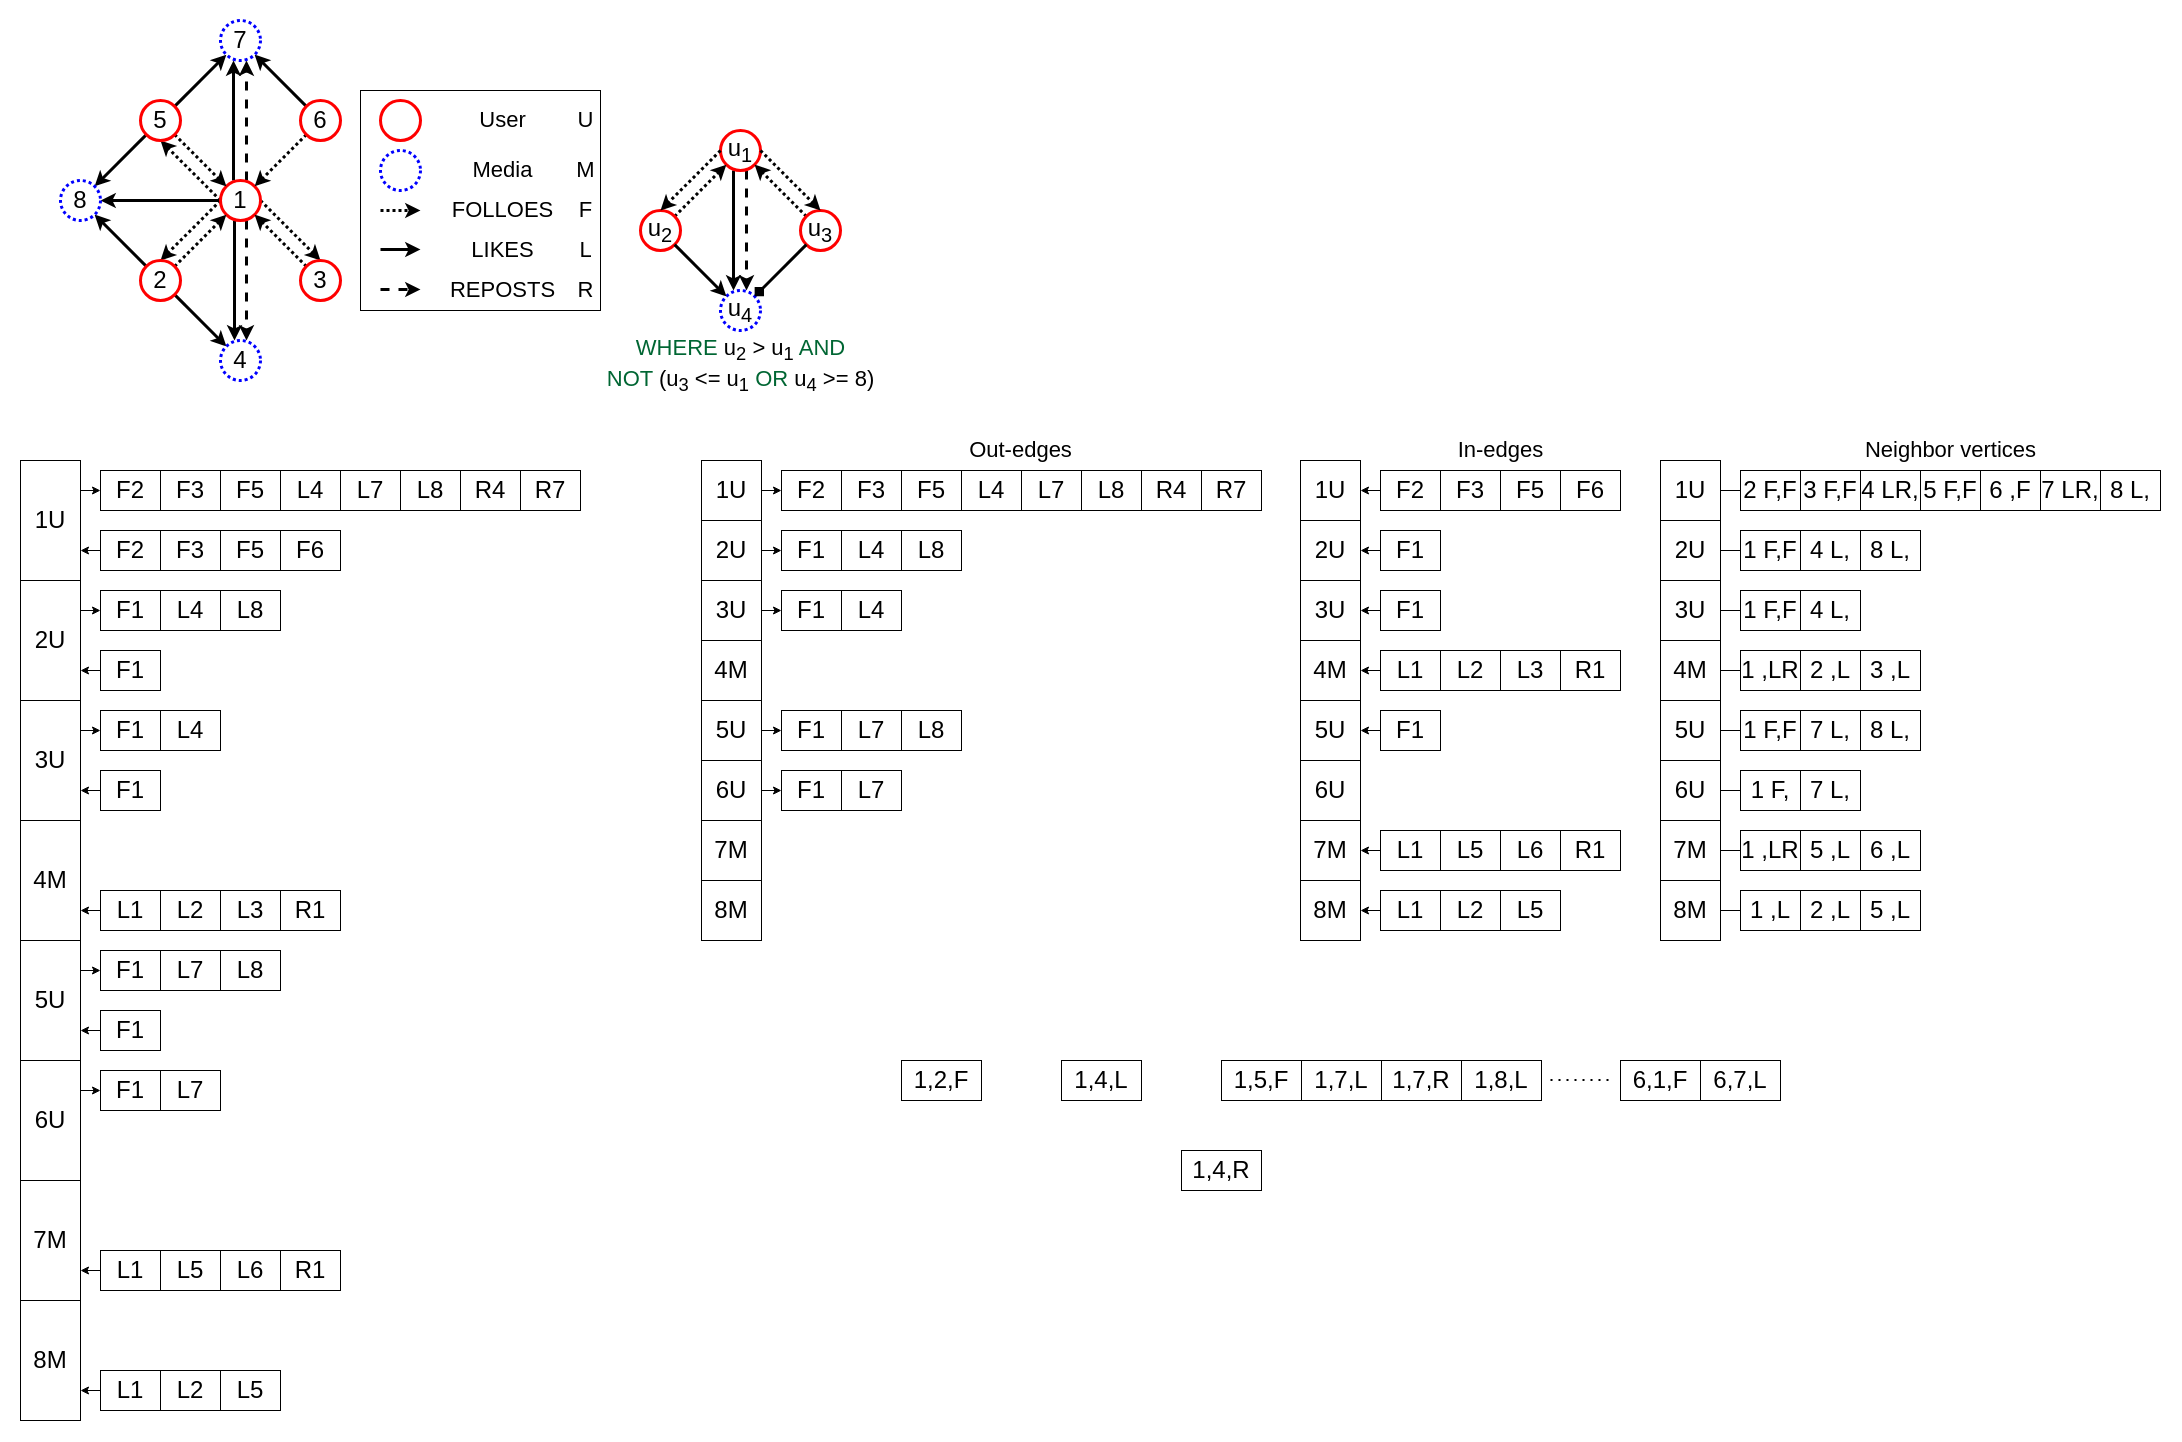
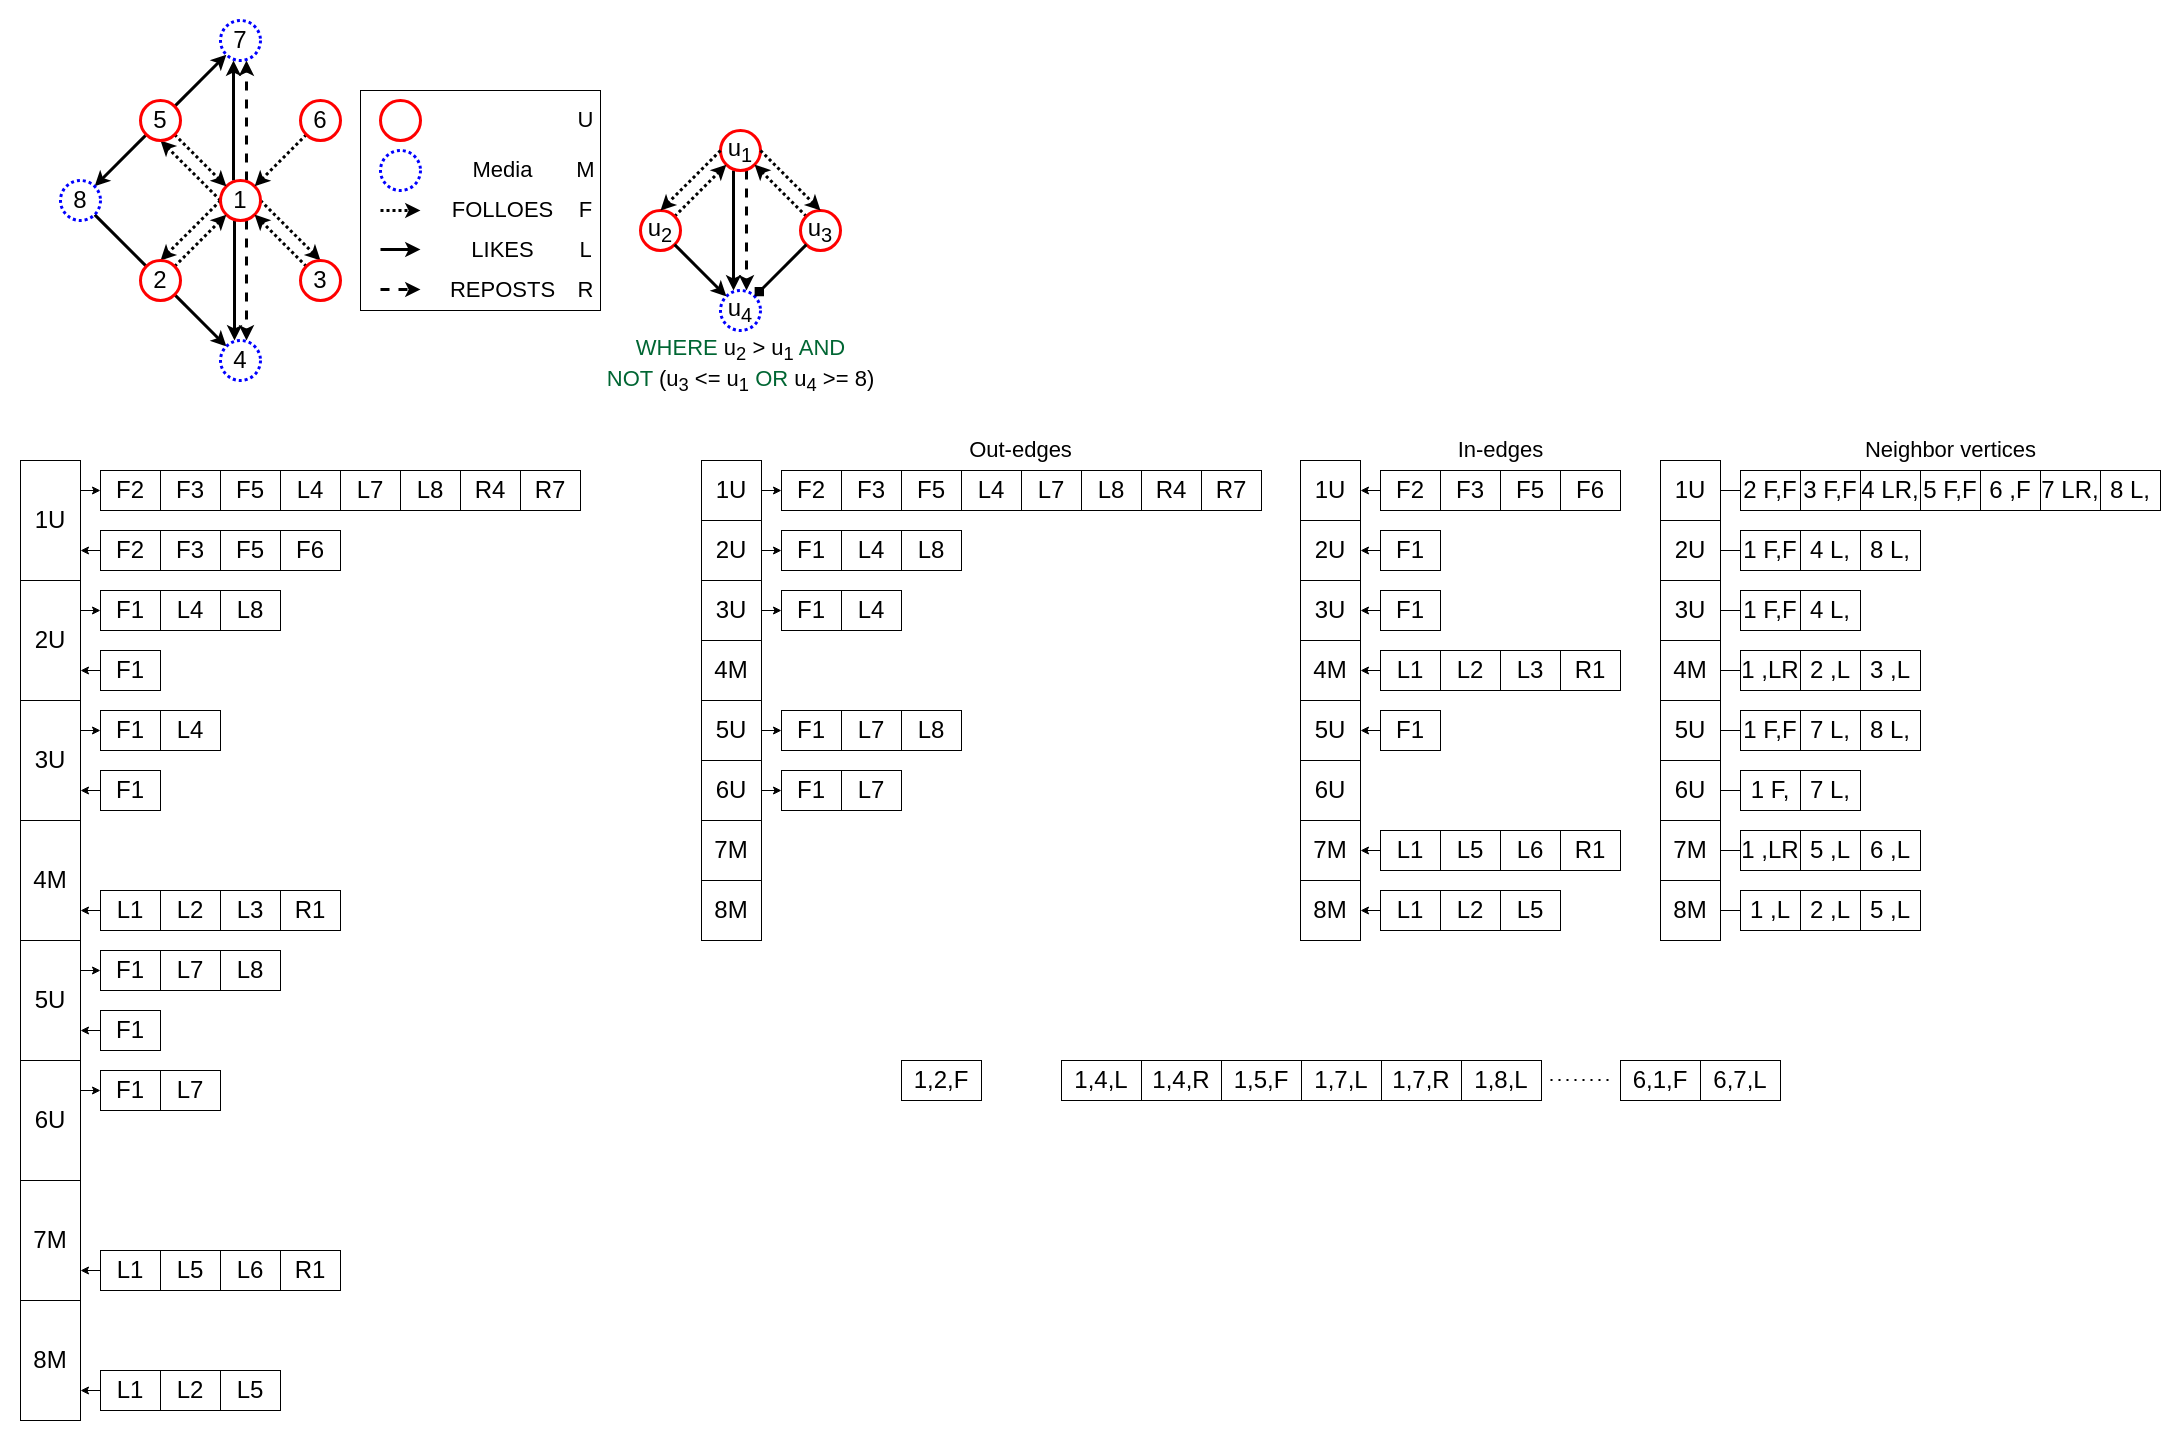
edge "6" -> "7": removed
node "User": removed
edge "1" -> "8": removed
edge "2" -> "8": arrowhead classic -> none
node "1,4,R": moved (1222, 1171) -> (1182, 1081)
